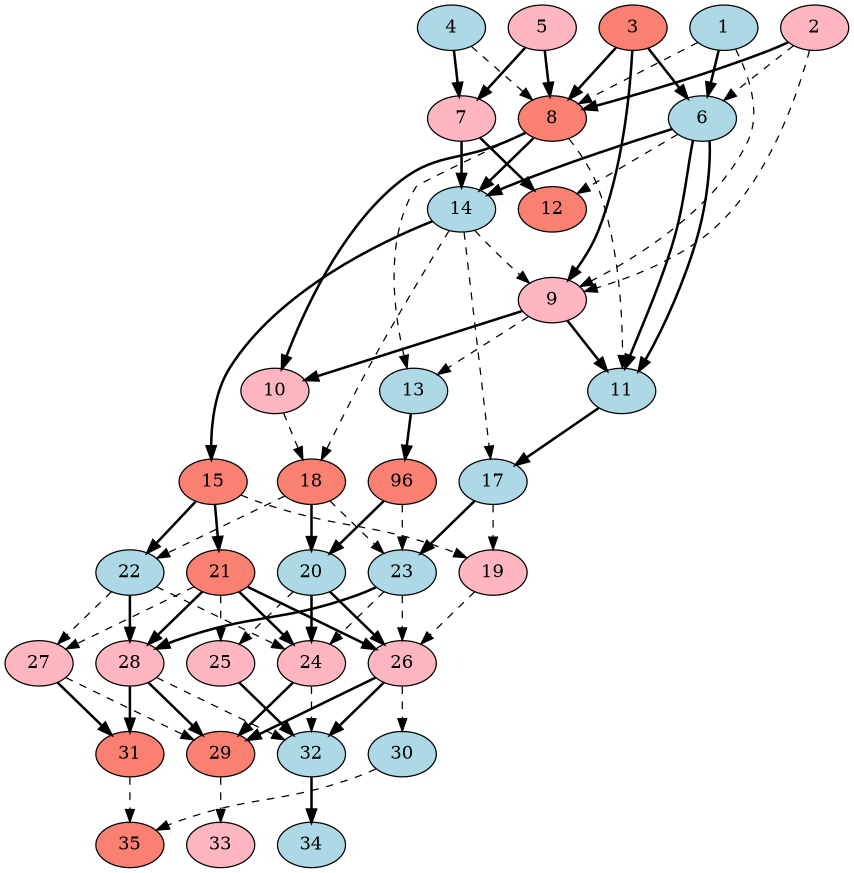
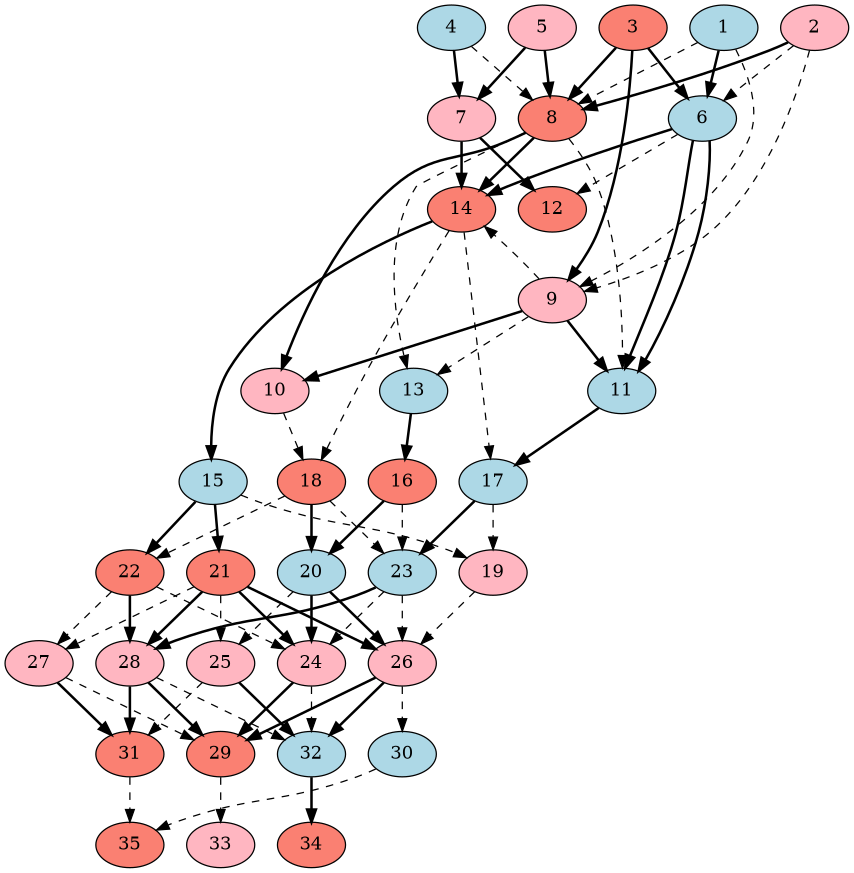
node "14": fillcolor lightblue -> salmon
edge "14" -> "9": reversed
node "15": fillcolor salmon -> lightblue
node "96": label "96" -> "16"
node "22": fillcolor lightblue -> salmon
edge "25" -> "31": added
node "34": fillcolor lightblue -> salmon
